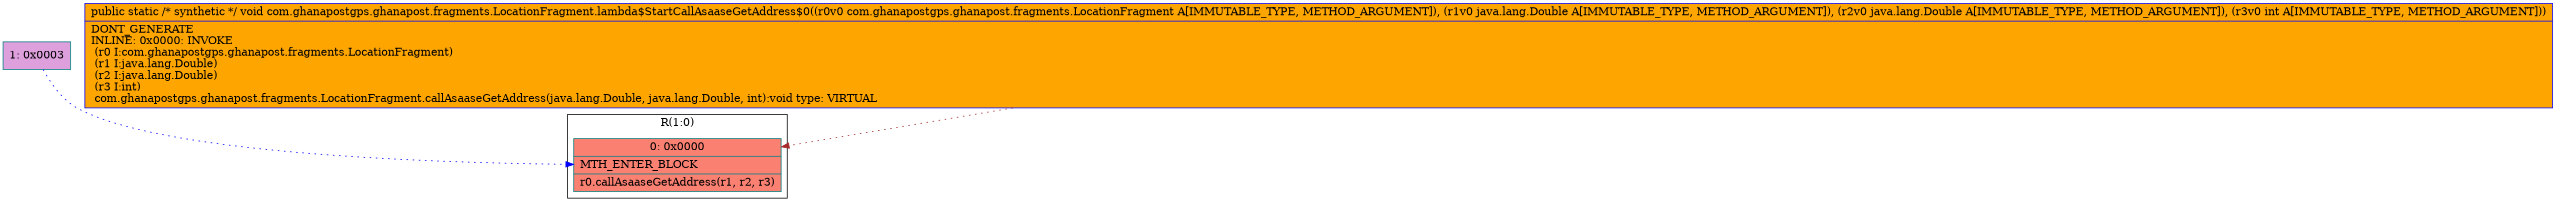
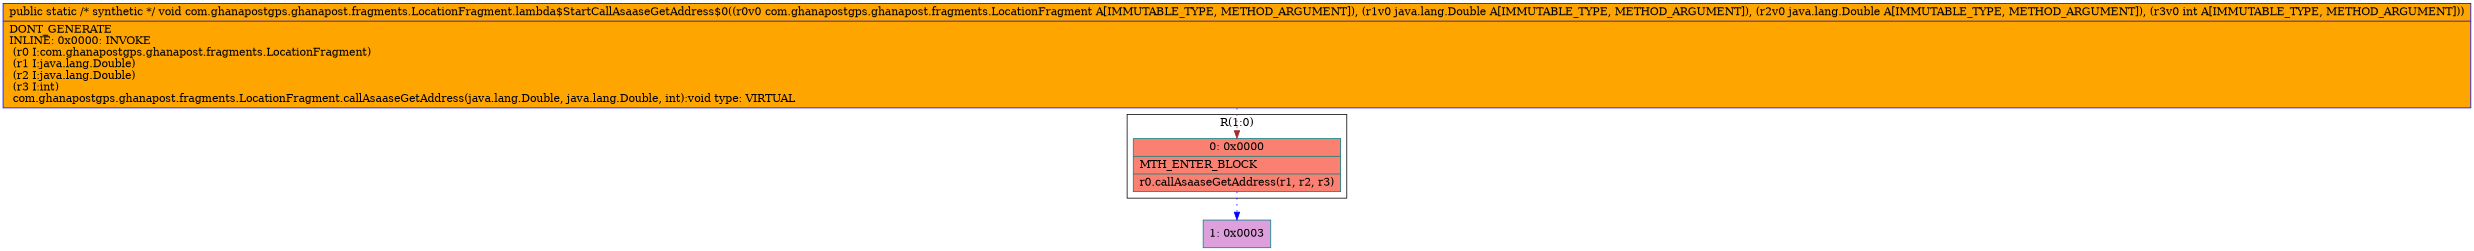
edge "1: 0x0003" -> "0: 0x0000": reversed
